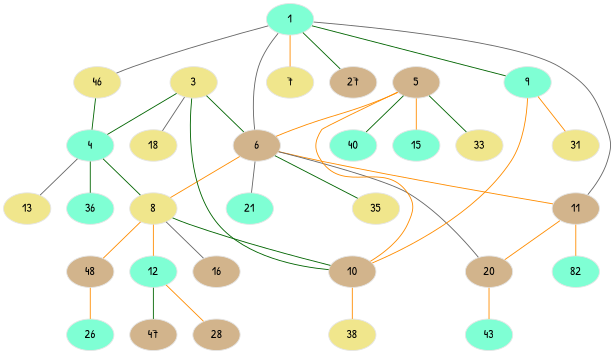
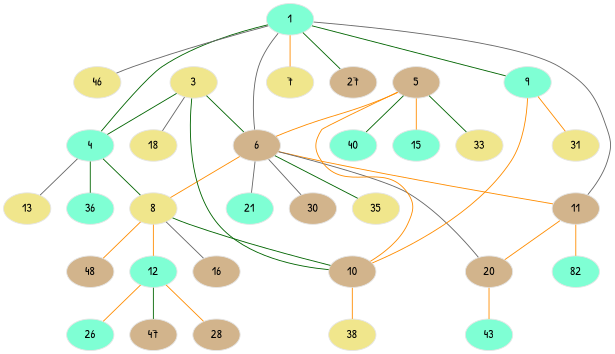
edge "46" -- "4": now "1" -- "4"
node "30": added
edge "48" -- "26": now "12" -- "26"
